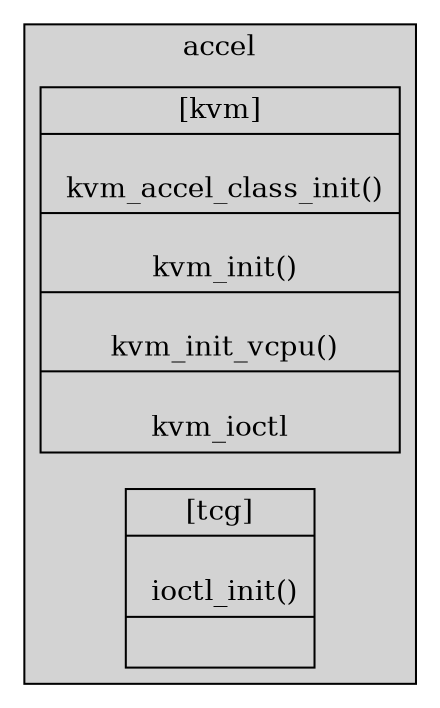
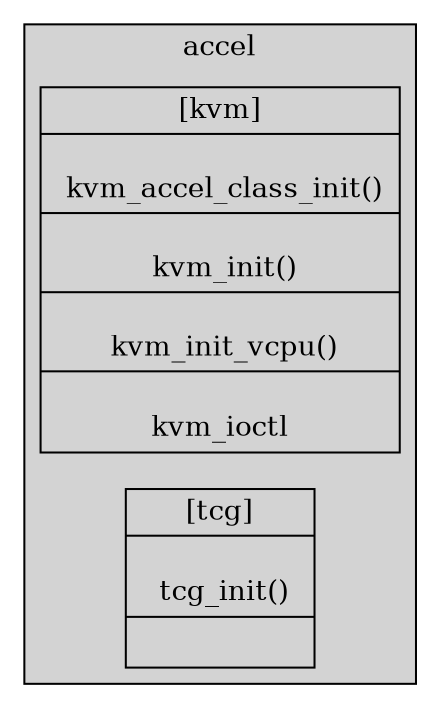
node "[tcg]": text "ioctl_init()" -> "tcg_init()"
